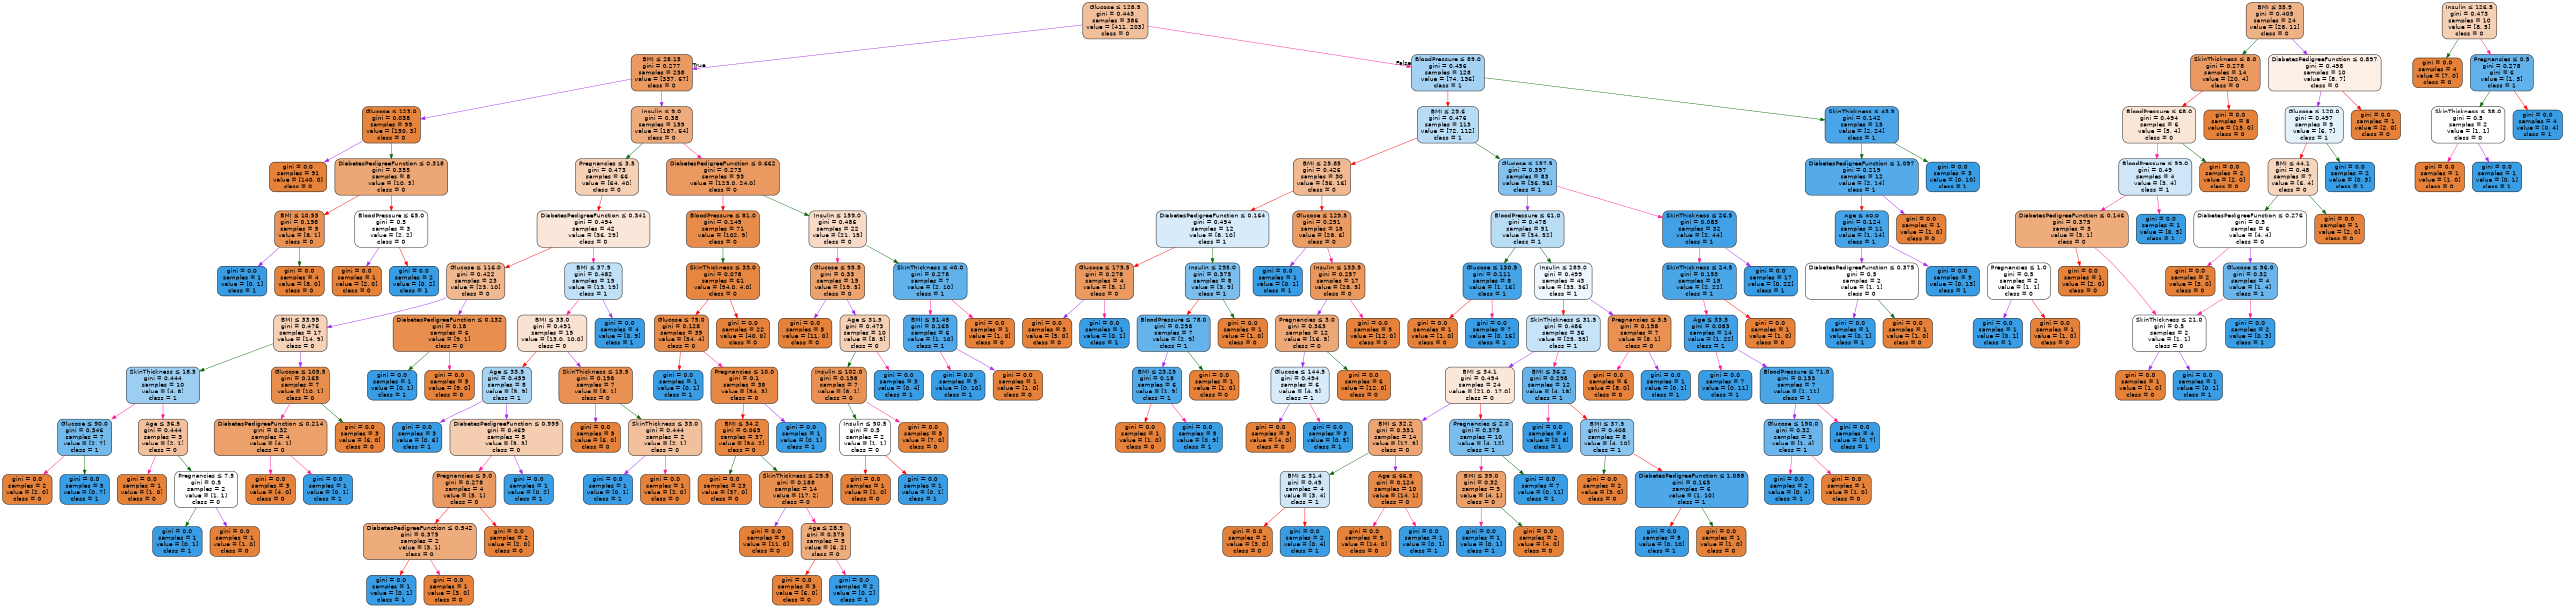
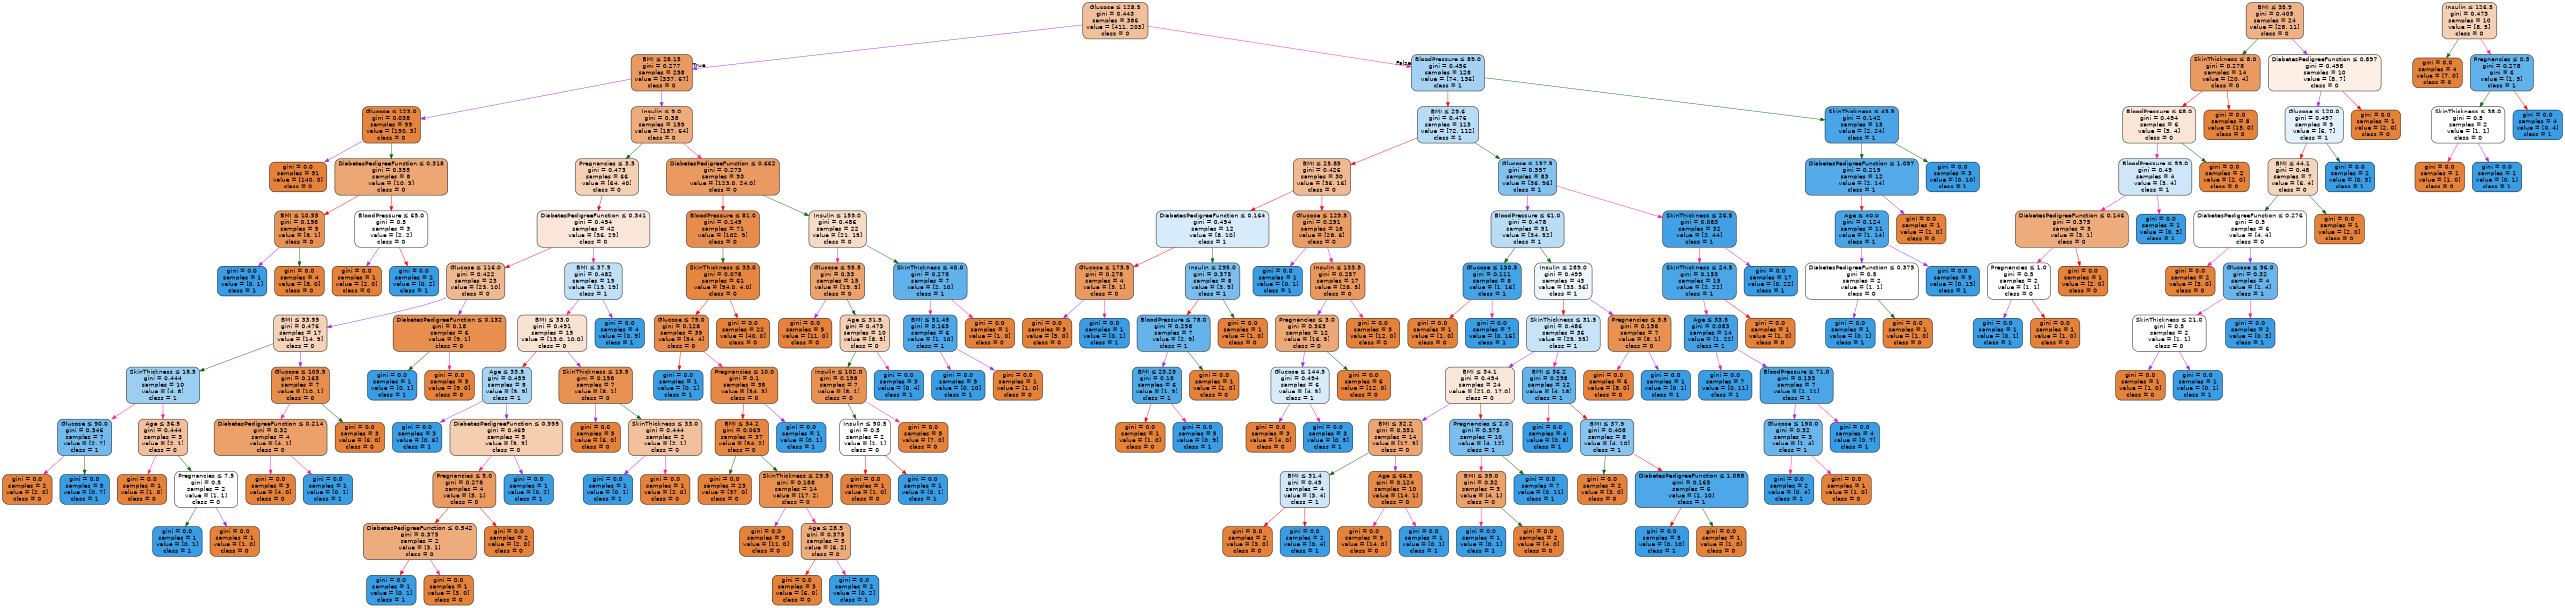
edge "DiabetesPedigreeFunction ≤ 0.146" -> "SkinThickness ≤ 21.0": now "DiabetesPedigreeFunction ≤ 0.146" -> "Pregnancies ≤ 1.0"
edge "Glucose ≤ 95.5" -> "Age ≤ 31.5": color purple -> darkgreen
